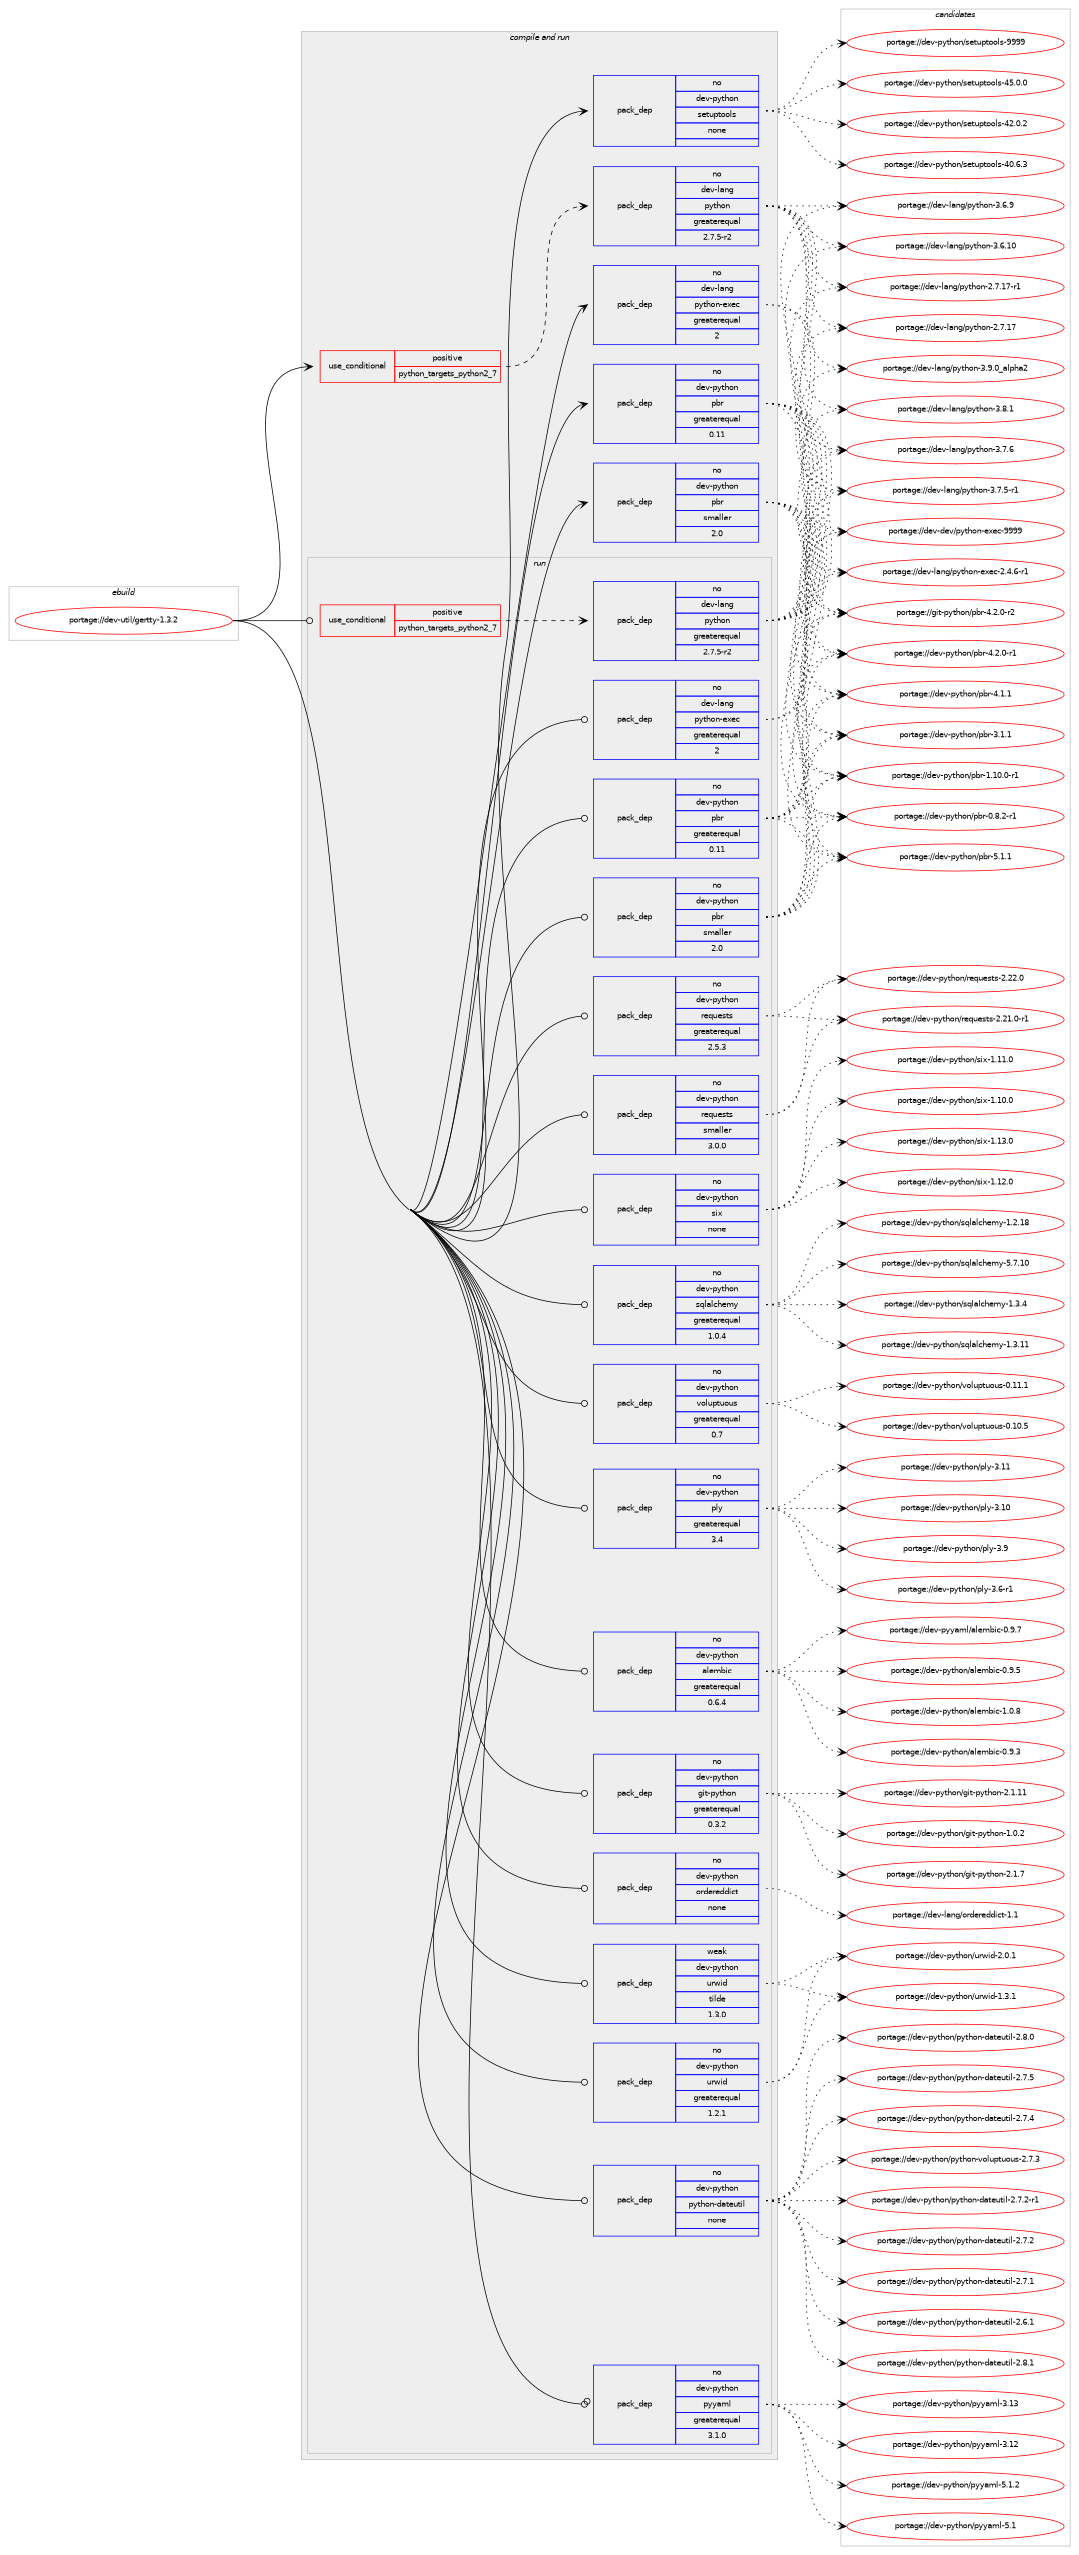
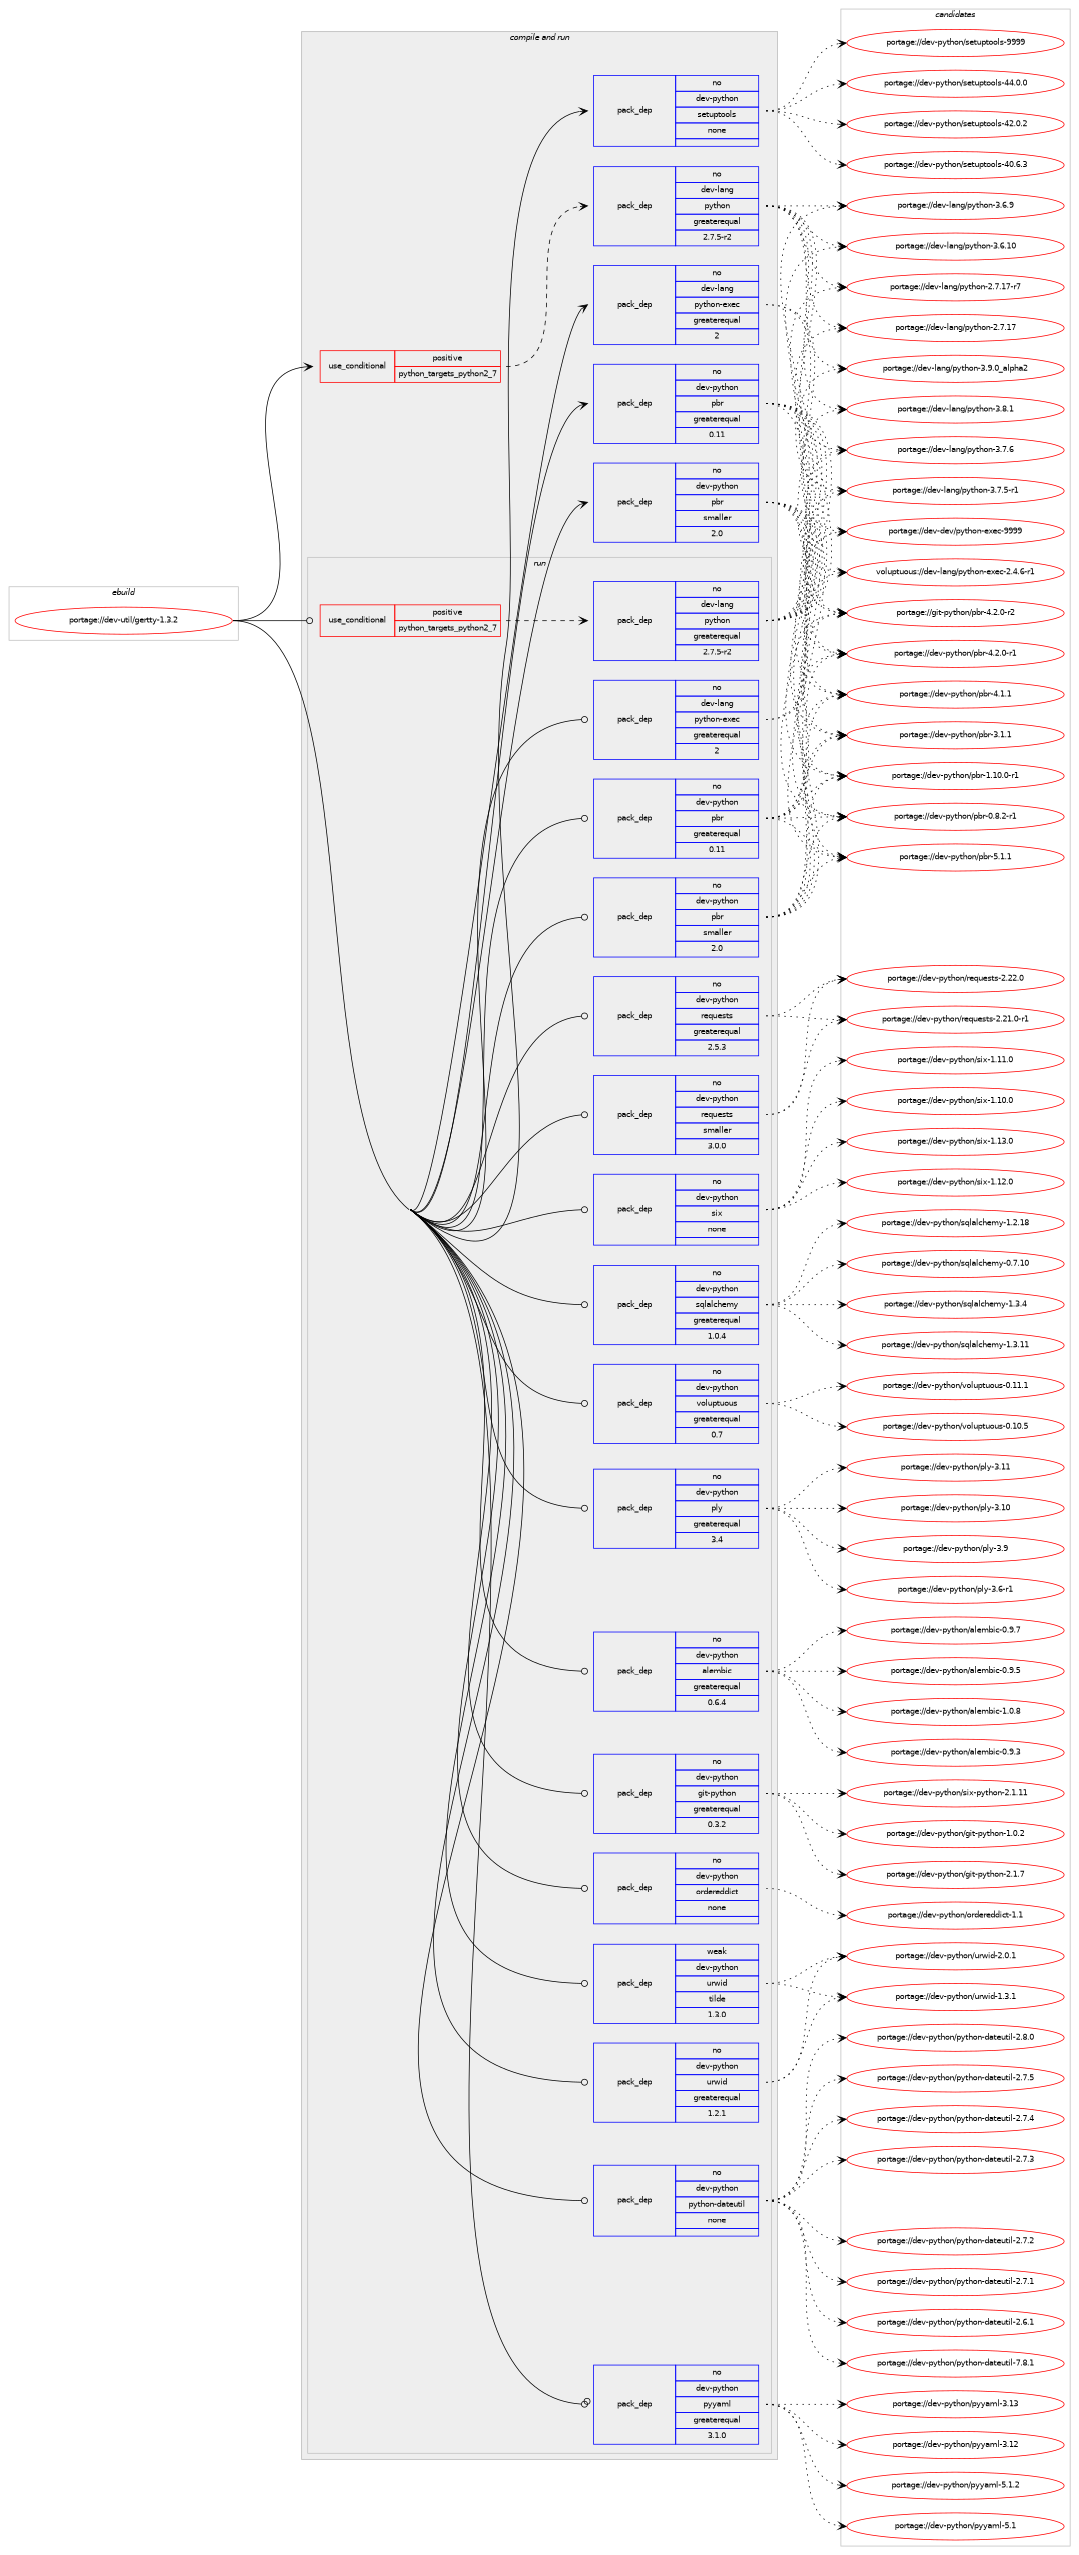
node "portage://dev-python/setuptools-45.0.0": label "portage://dev-python/setuptools-45.0.0" -> "portage://dev-python/setuptools-44.0.0"
node "portage://dev-lang/python-2.7.17-r1": label "portage://dev-lang/python-2.7.17-r1" -> "portage://dev-lang/python-2.7.17-r7"
node "portage://dev-lang/python-exec-2.4.6-r1": label "portage://dev-lang/python-exec-2.4.6-r1" -> "voluptuous://dev-lang/python-exec-2.4.6-r1"
node "portage://dev-python/sqlalchemy-5.7.10": label "portage://dev-python/sqlalchemy-5.7.10" -> "portage://dev-python/sqlalchemy-0.7.10"
node "portage://dev-pyyaml/alembic-0.9.7": label "portage://dev-pyyaml/alembic-0.9.7" -> "portage://dev-python/alembic-0.9.7"
node "portage://dev-python/git-python-2.1.11": label "portage://dev-python/git-python-2.1.11" -> "portage://dev-python/six-python-2.1.11"
node "portage://dev-lang/ordereddict-1.1": label "portage://dev-lang/ordereddict-1.1" -> "portage://dev-python/ordereddict-1.1"
node "portage://dev-python/python-voluptuous-2.7.3": label "portage://dev-python/python-voluptuous-2.7.3" -> "portage://dev-python/python-dateutil-2.7.3"
node "portage://dev-python/python-dateutil-2.7.2-r1": removed
node "portage://dev-python/python-dateutil-2.8.1": label "portage://dev-python/python-dateutil-2.8.1" -> "portage://dev-python/python-dateutil-7.8.1"
